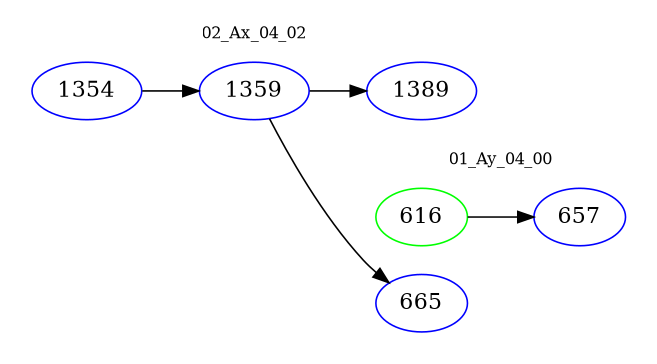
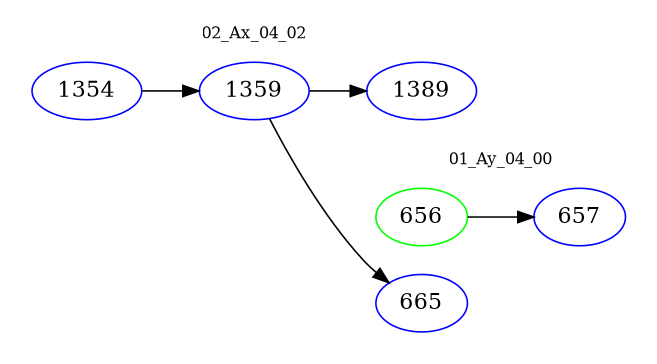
node "616": label "616" -> "656"
